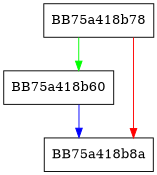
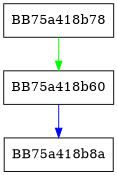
edge "BB75a418b78" -> "BB75a418b8a": removed
